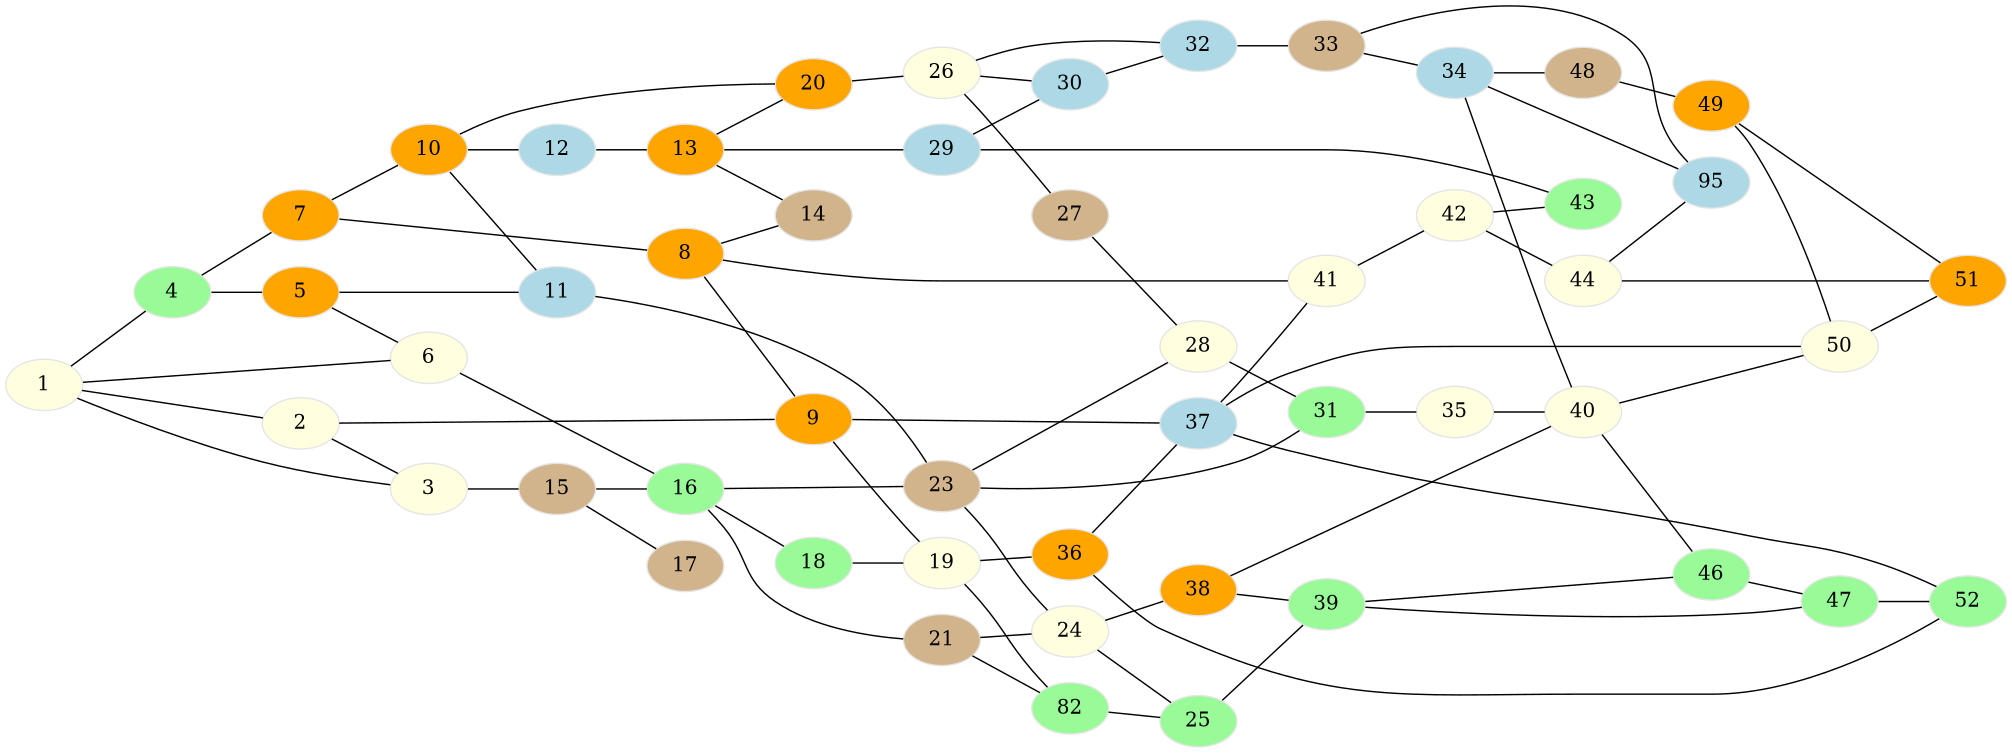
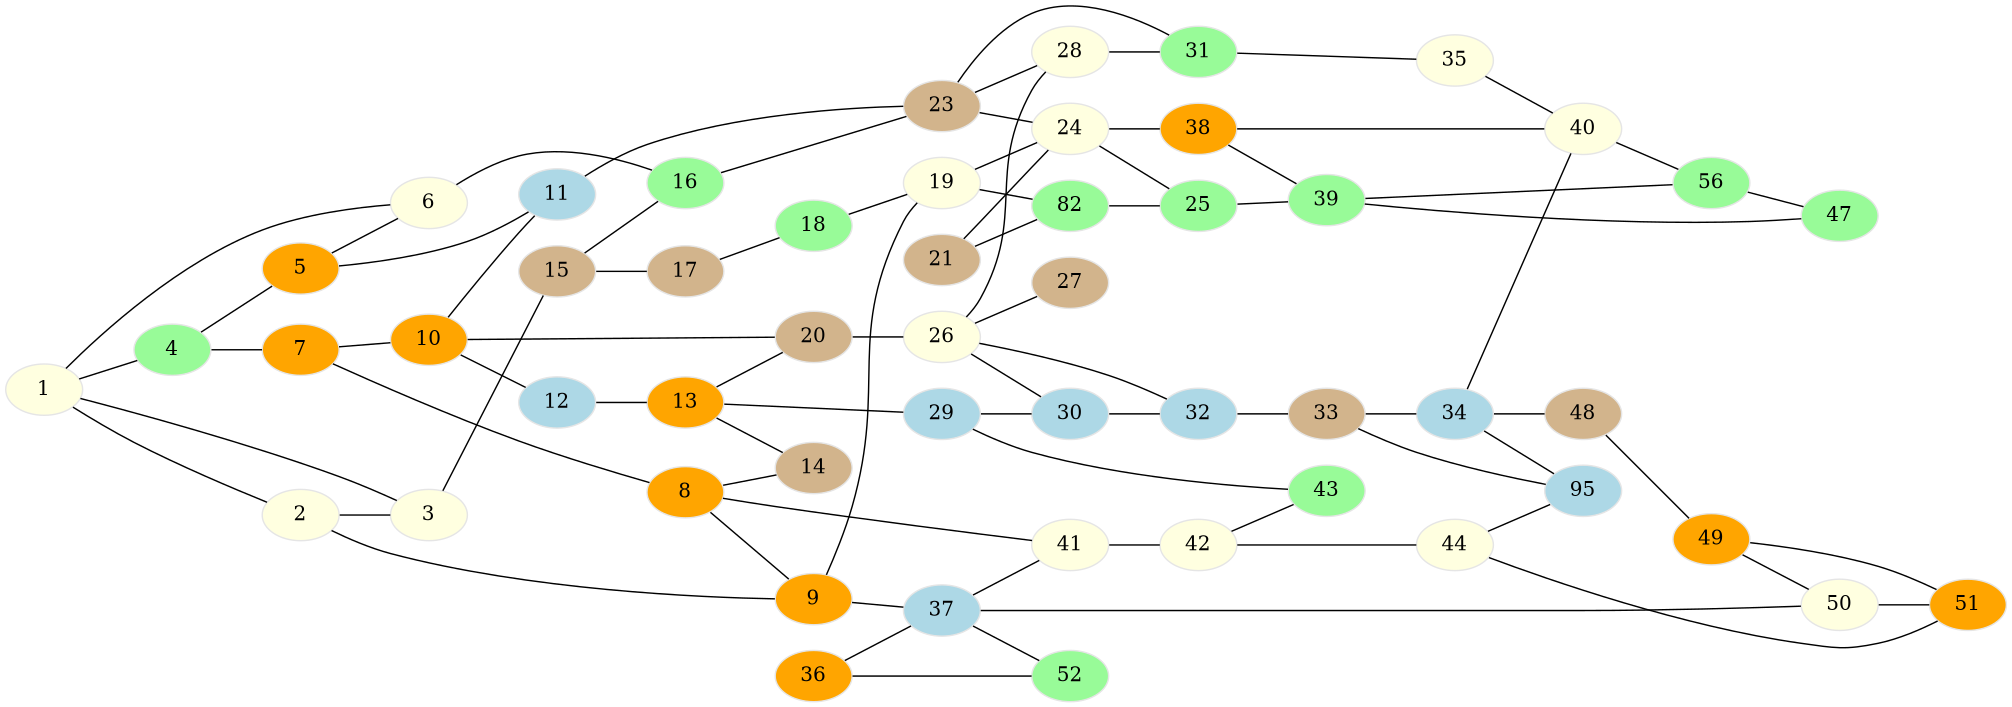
node "20": fillcolor orange -> tan
edge "27" -- "28": now "26" -- "28"
edge "50" -- "40": removed
edge "16" -- "18": now "17" -- "18"
edge "36" -- "19": now "24" -- "19"
node "46": label "46" -> "56"
edge "47" -- "52": removed
edge "16" -- "21": removed
